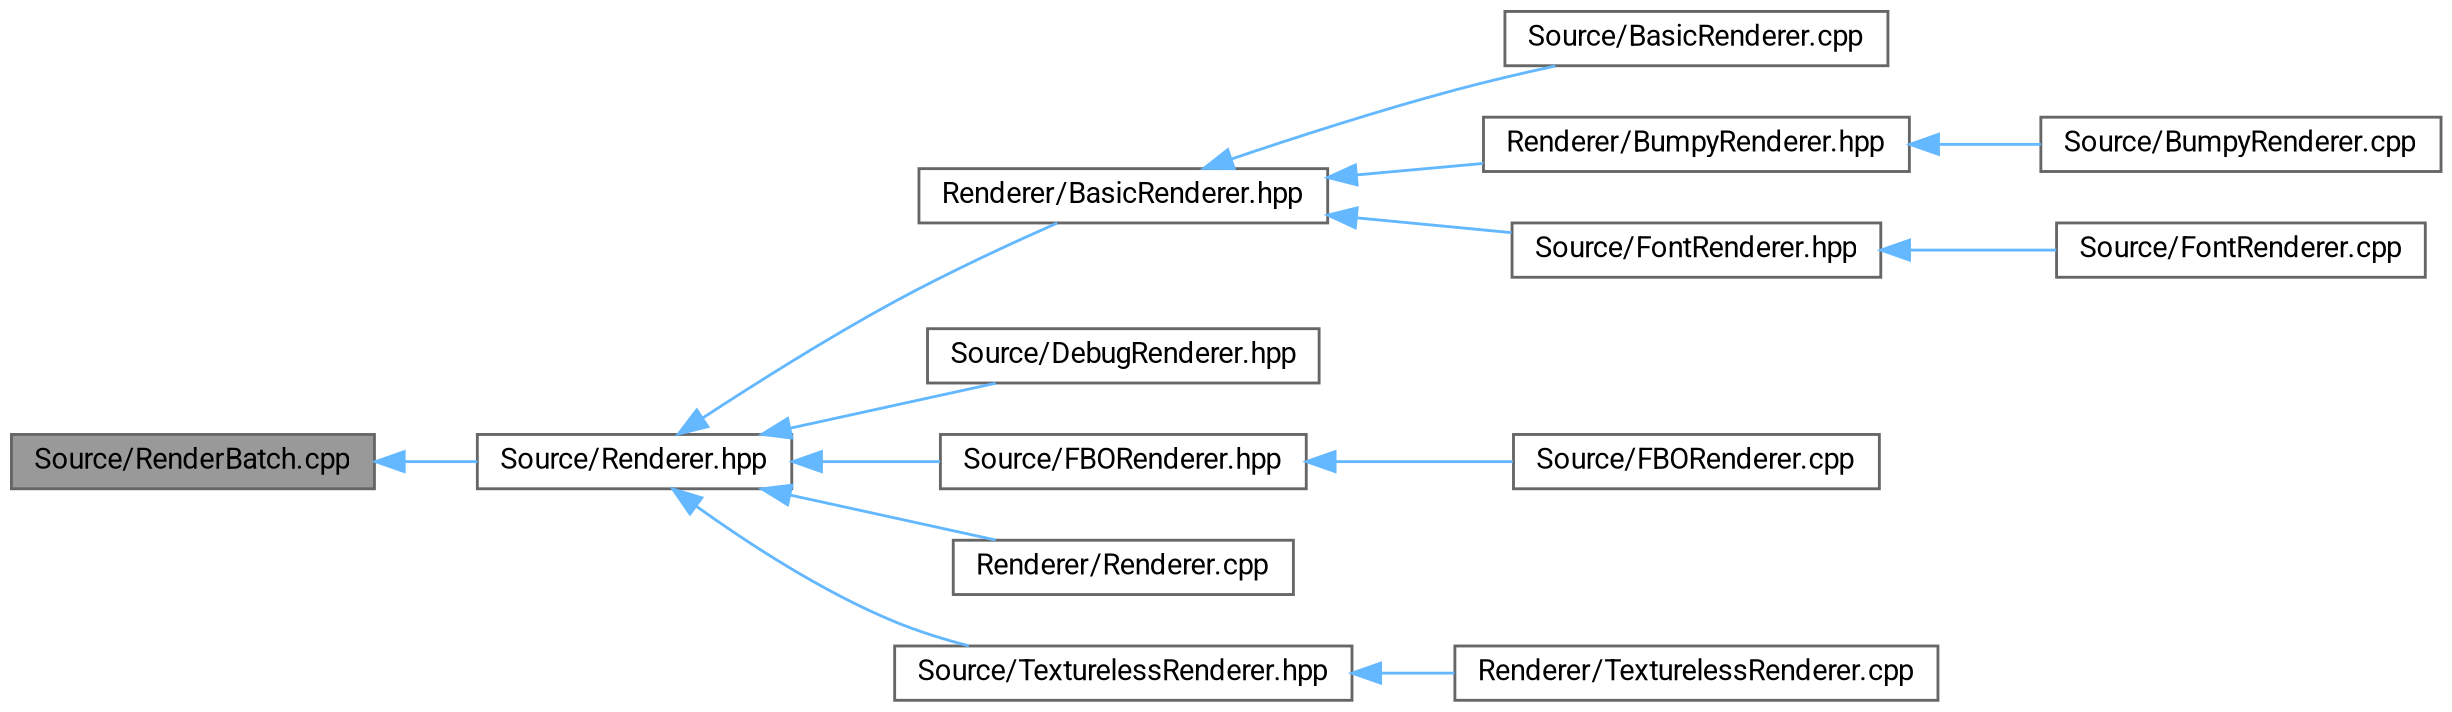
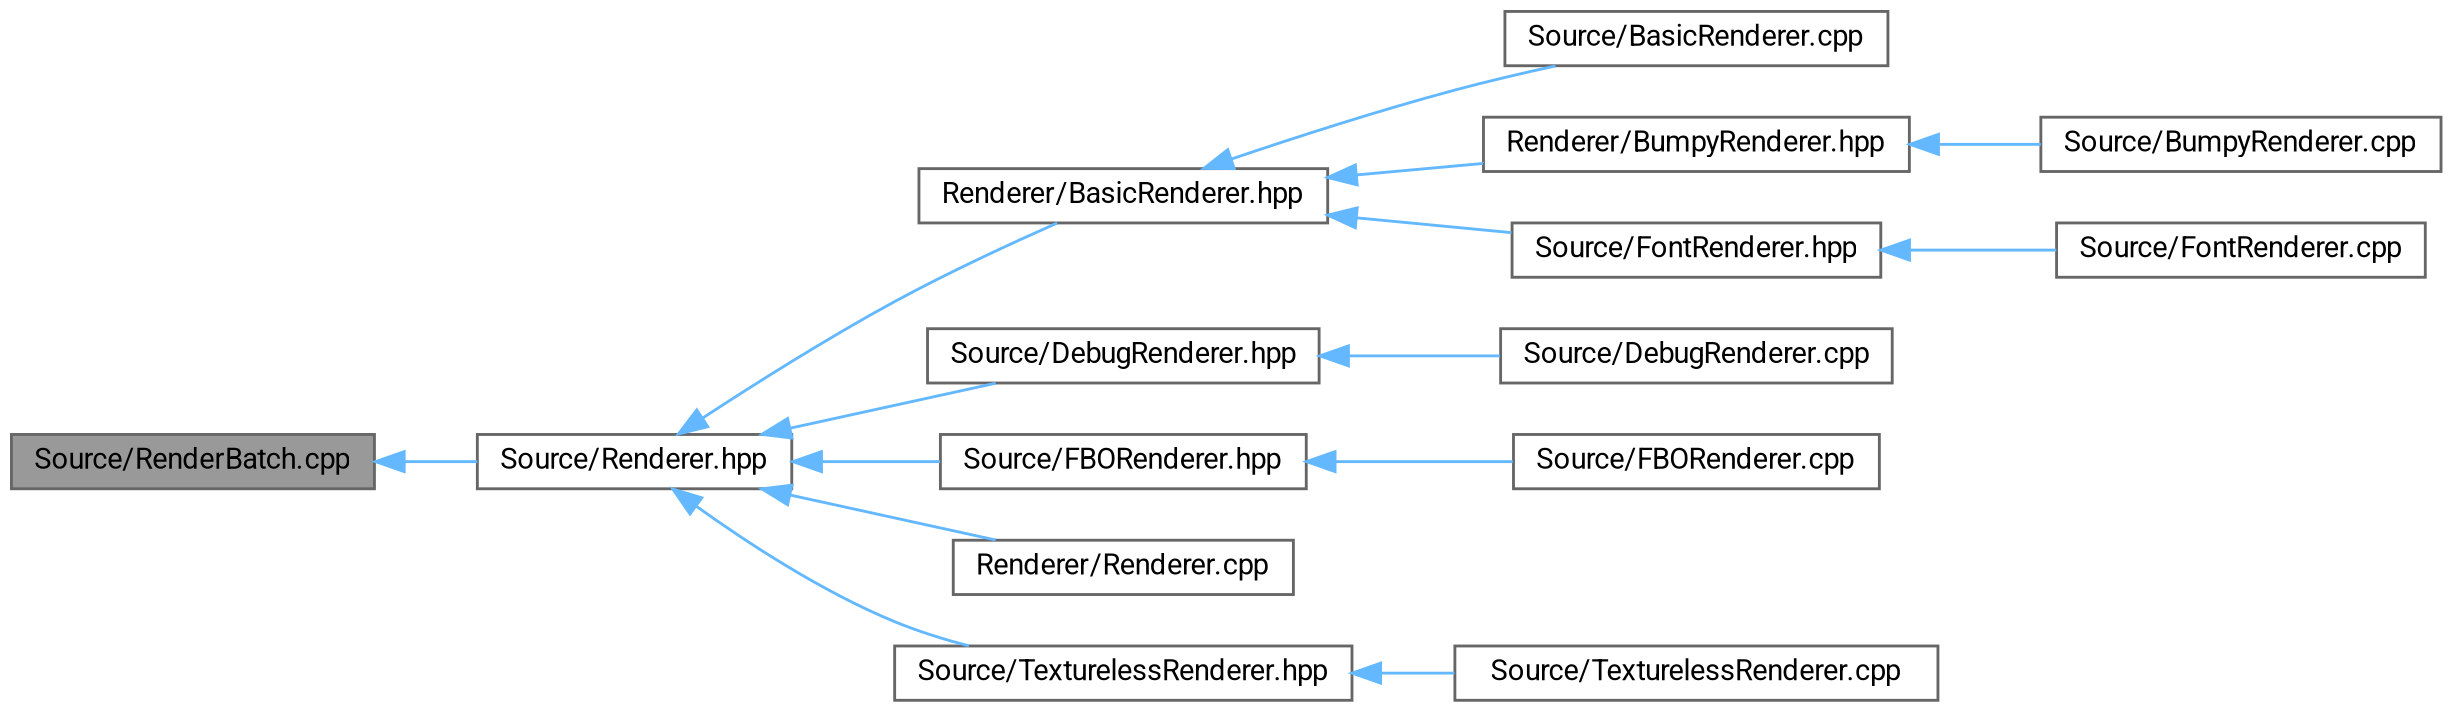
node "Source/DebugRenderer.cpp": added
node "Renderer/TexturelessRenderer.cpp": label "Renderer/TexturelessRenderer.cpp" -> "Source/TexturelessRenderer.cpp"
